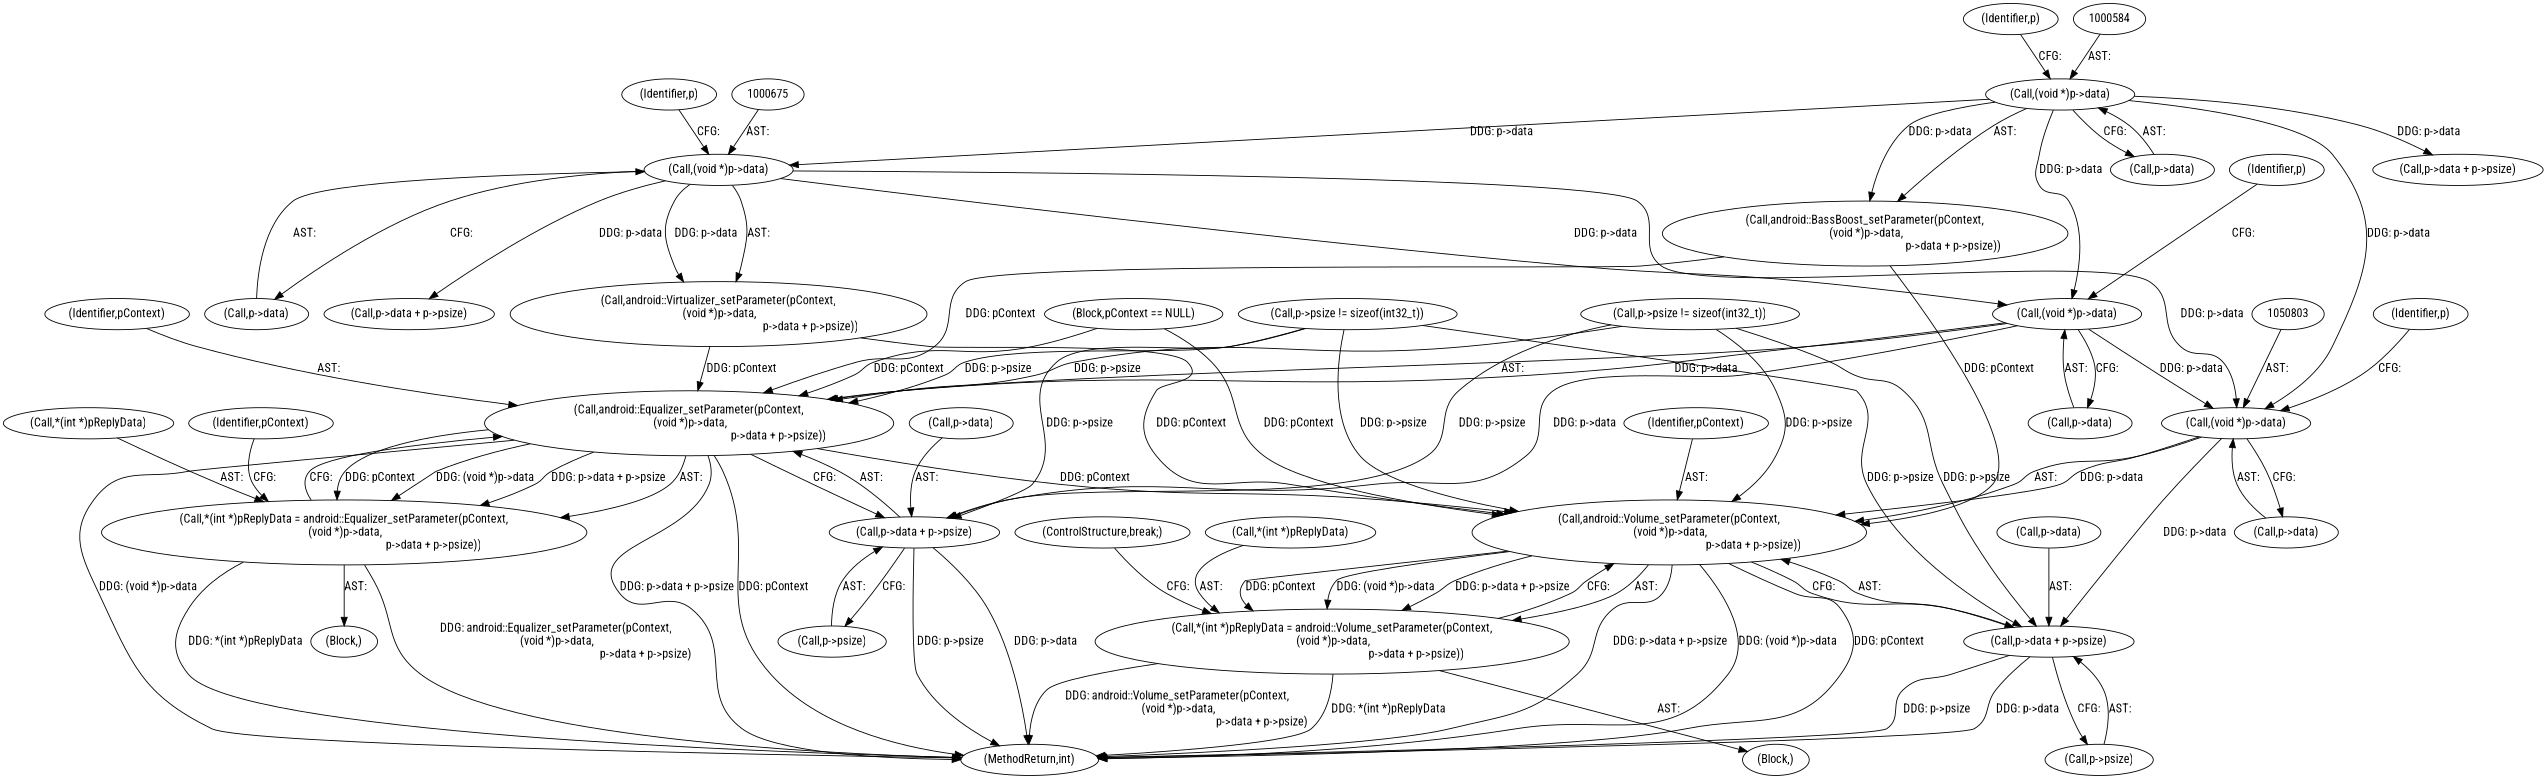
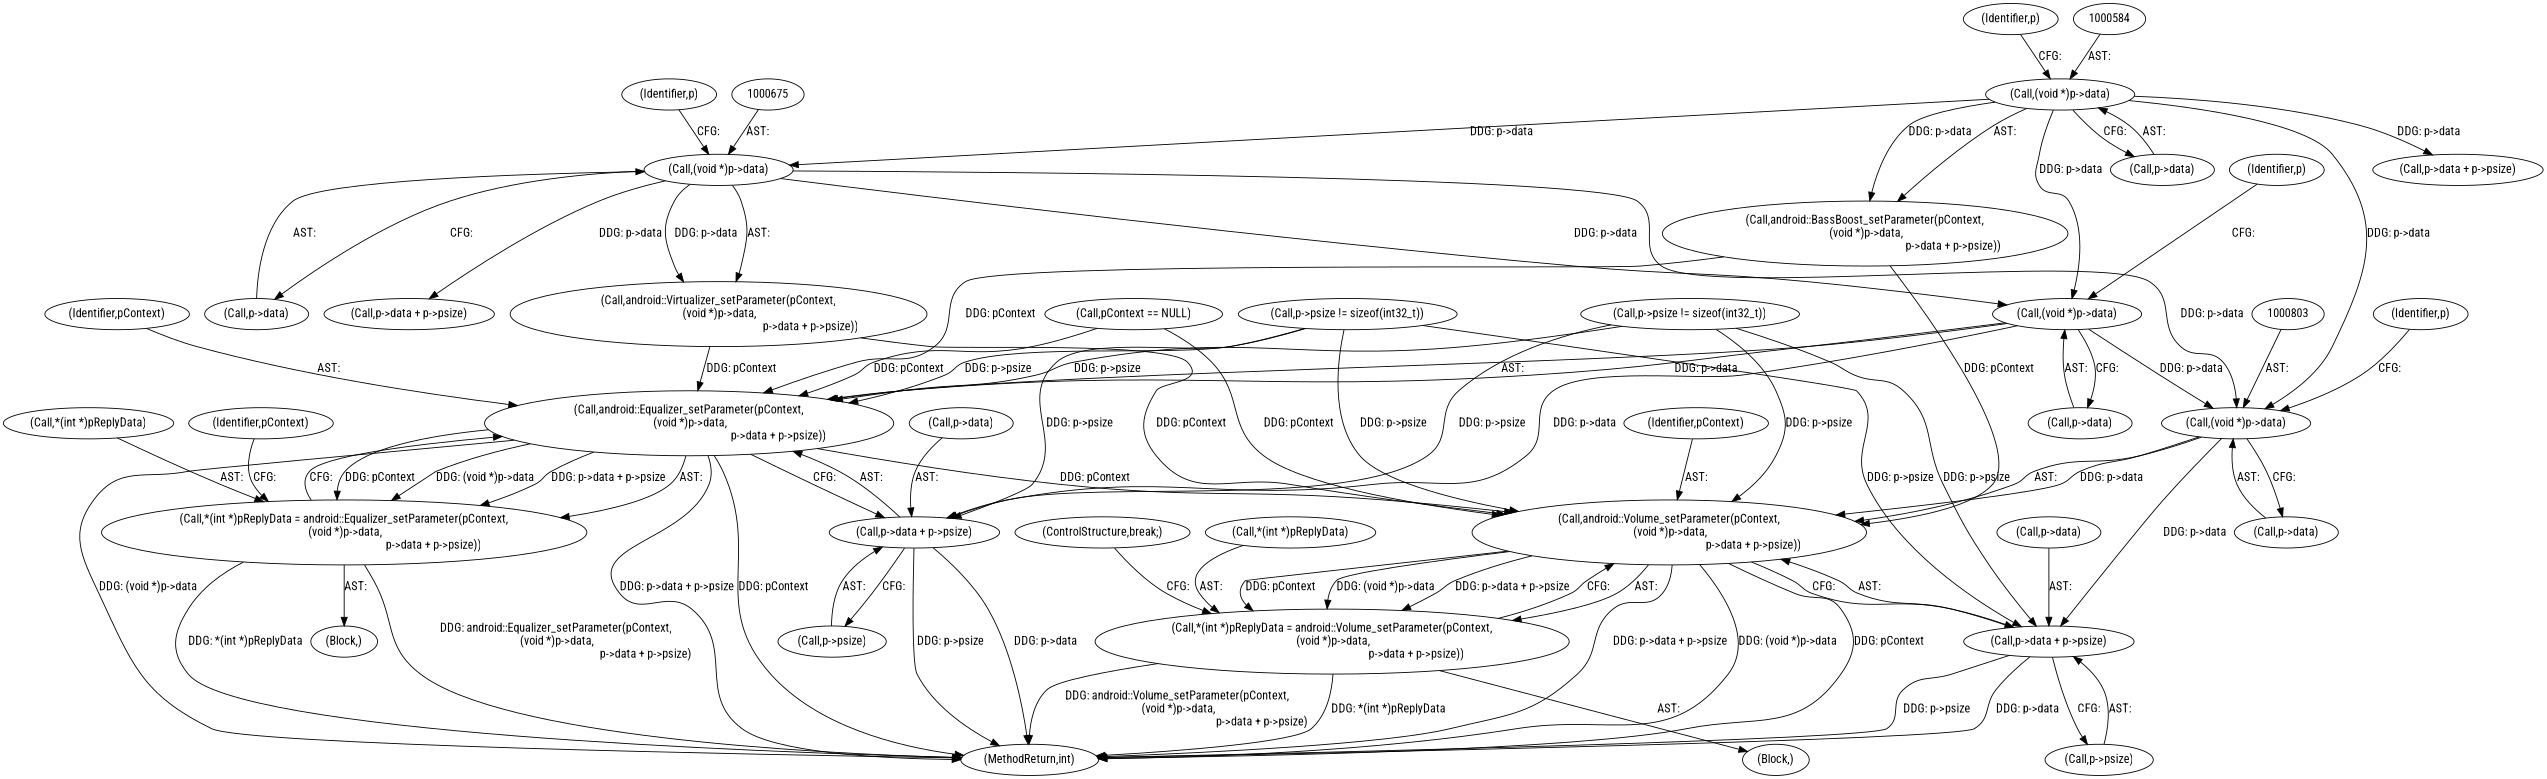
node "(Block,pContext == NULL)": label "(Block,pContext == NULL)" -> "(Call,pContext == NULL)"
node "1050803": label "1050803" -> "1000803"
